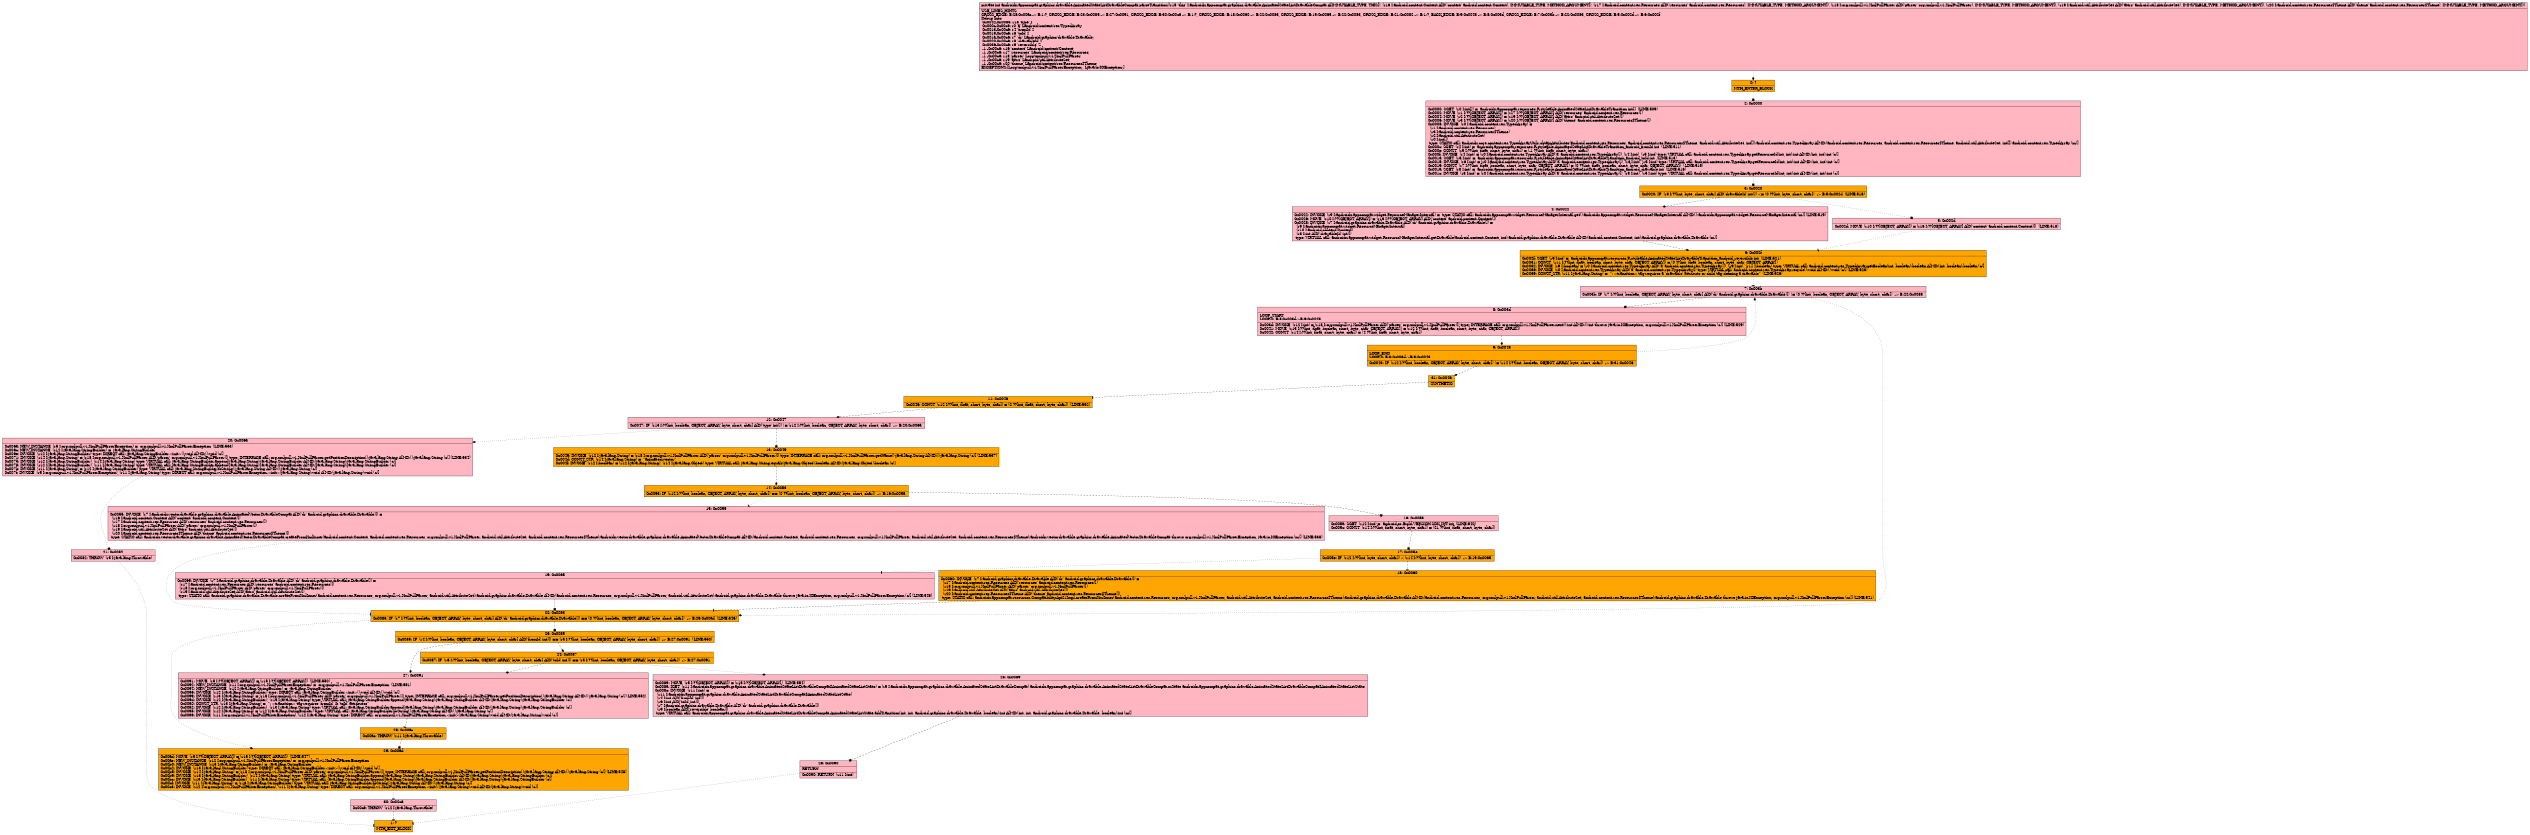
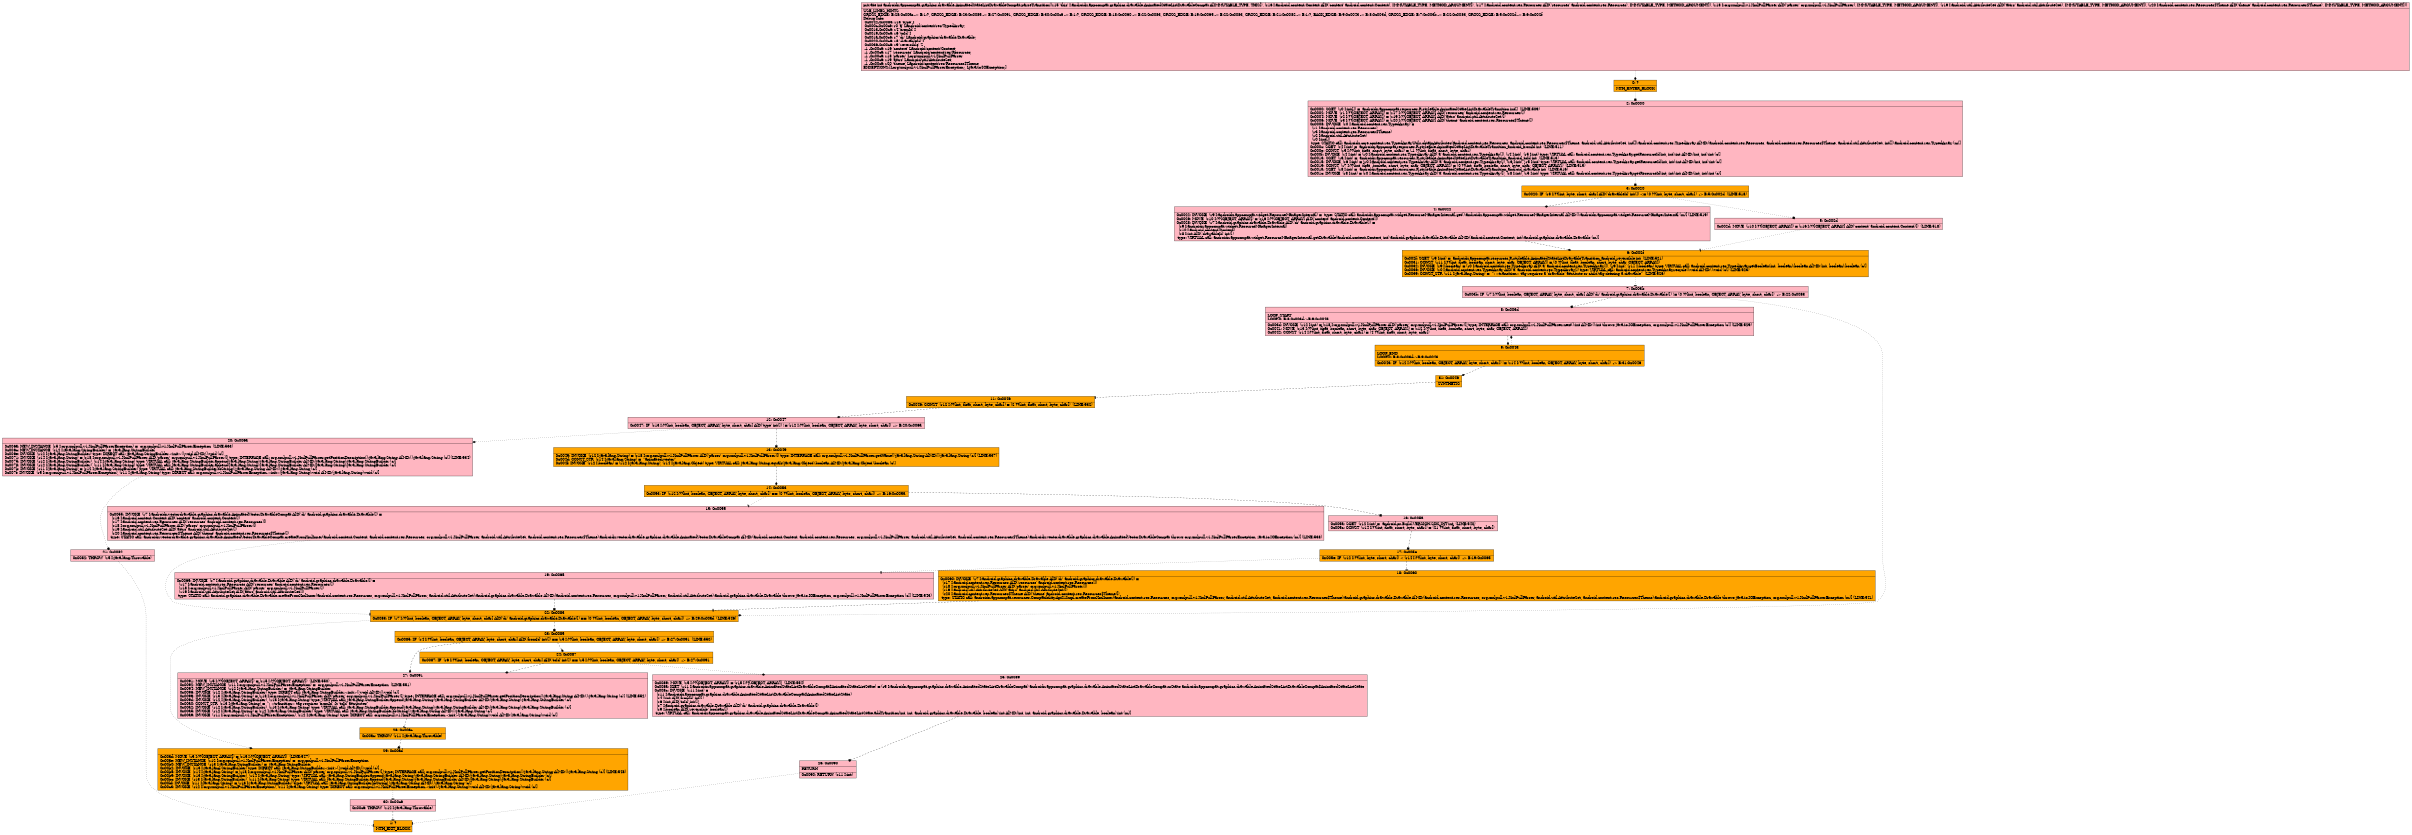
edge "9: 0x0043" -> "7: 0x003b": now "9: 0x0043" -> "8: 0x003d"
